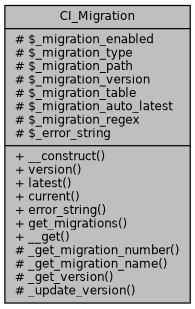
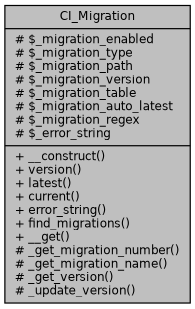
node "CI_Migration": text "+ get_migrations()" -> "+ find_migrations()"
